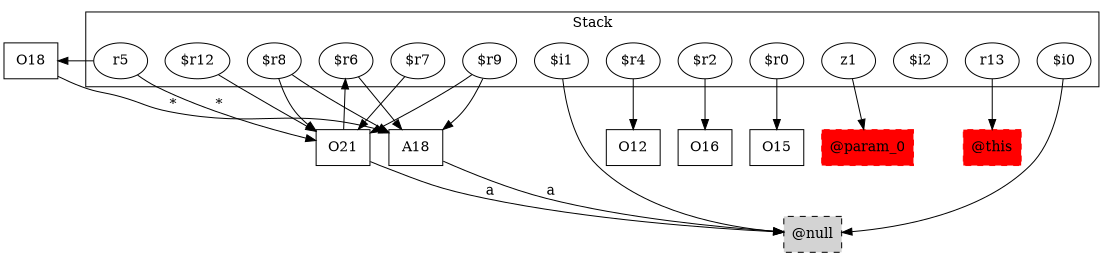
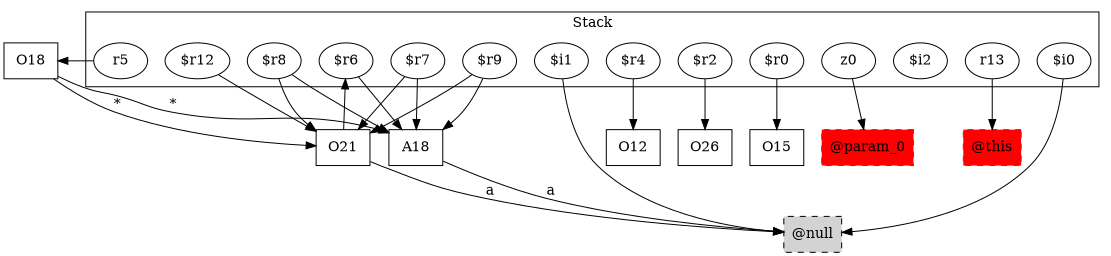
node "z1": label "z1" -> "z0"
edge "$r7" -> "A18": added
edge "r5" -> "O21": now "O18" -> "O21"
node "O16": label "O16" -> "O26"
